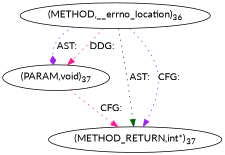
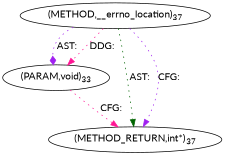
node "(METHOD,__errno_location)": text "36" -> "37"
node "(PARAM,void)": text "37" -> "33"
